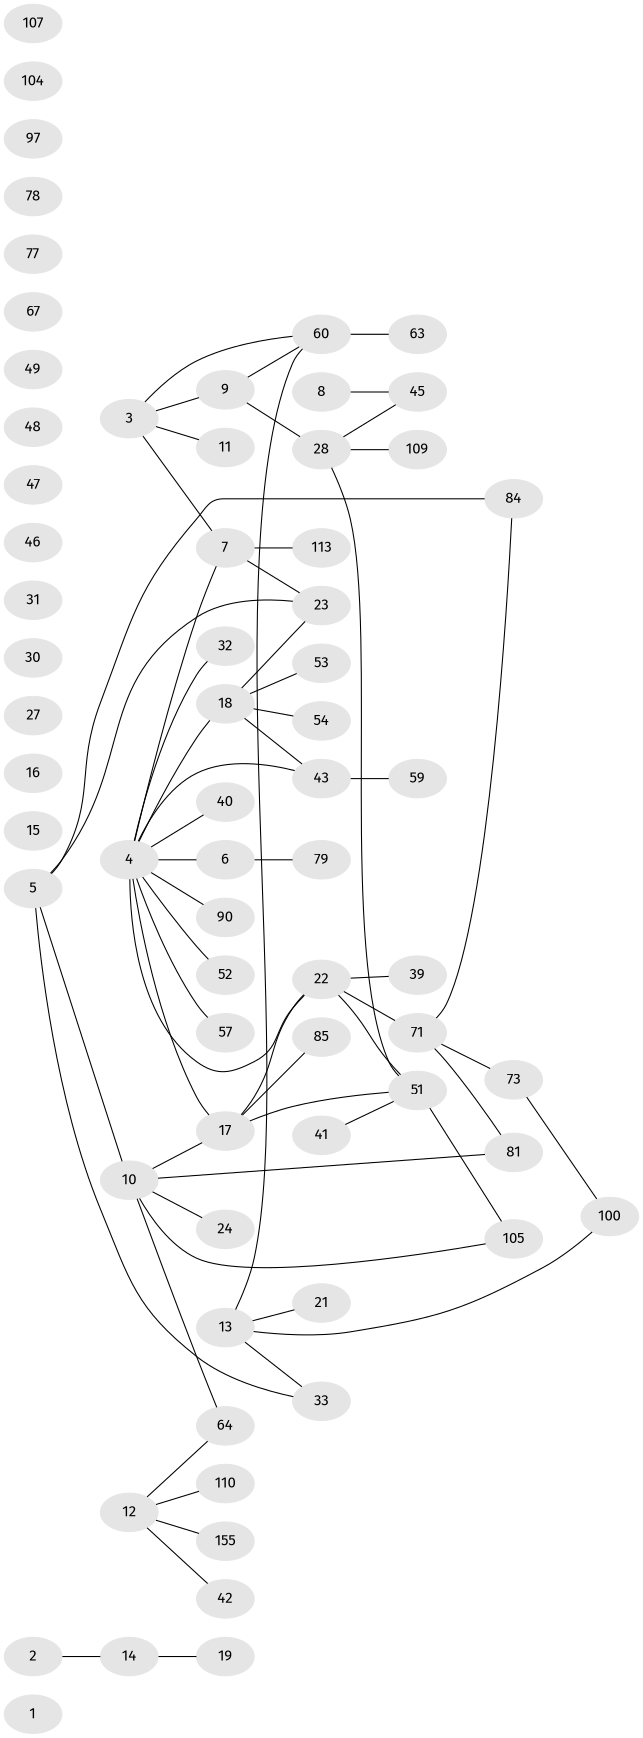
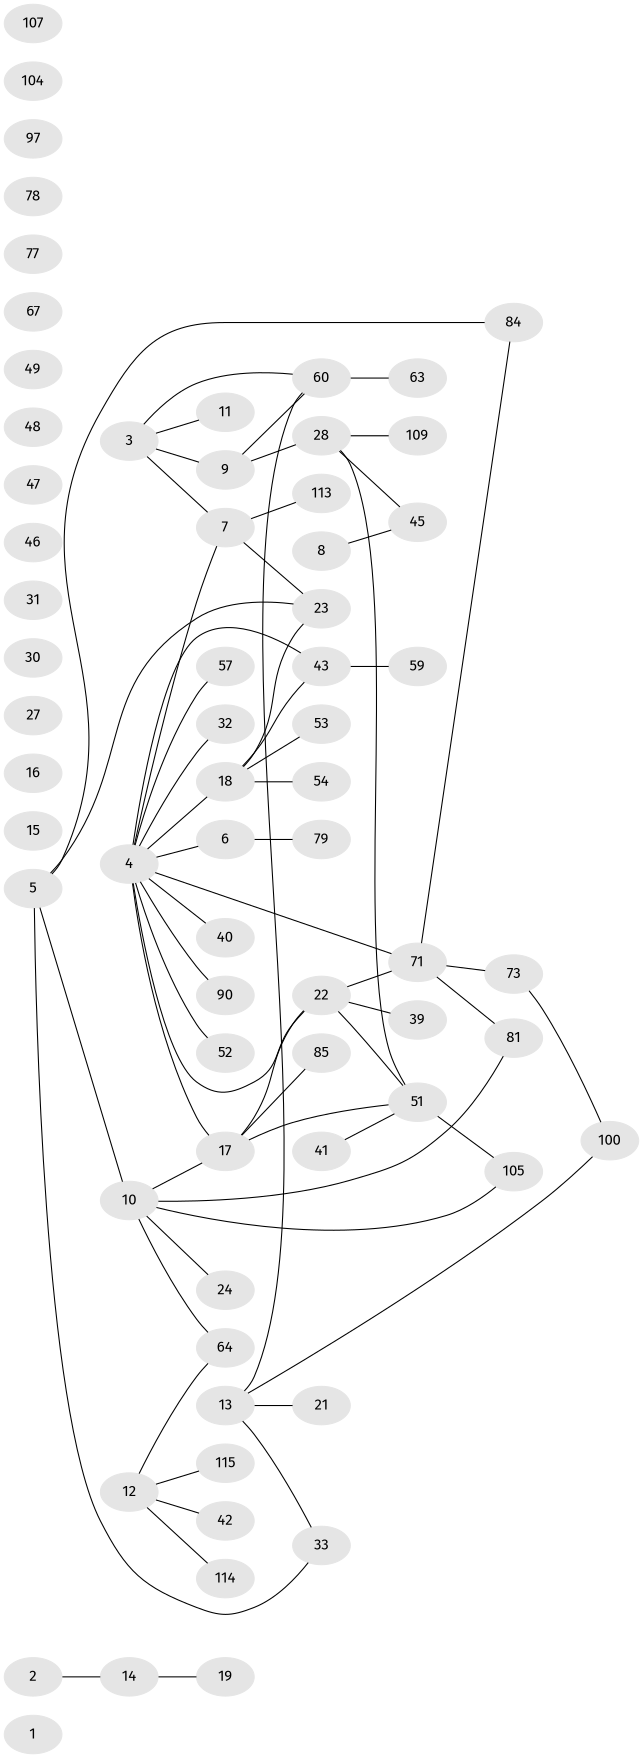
edge "4" -- "71": added
node "110": label "110" -> "114"
node "155": label "155" -> "115"
